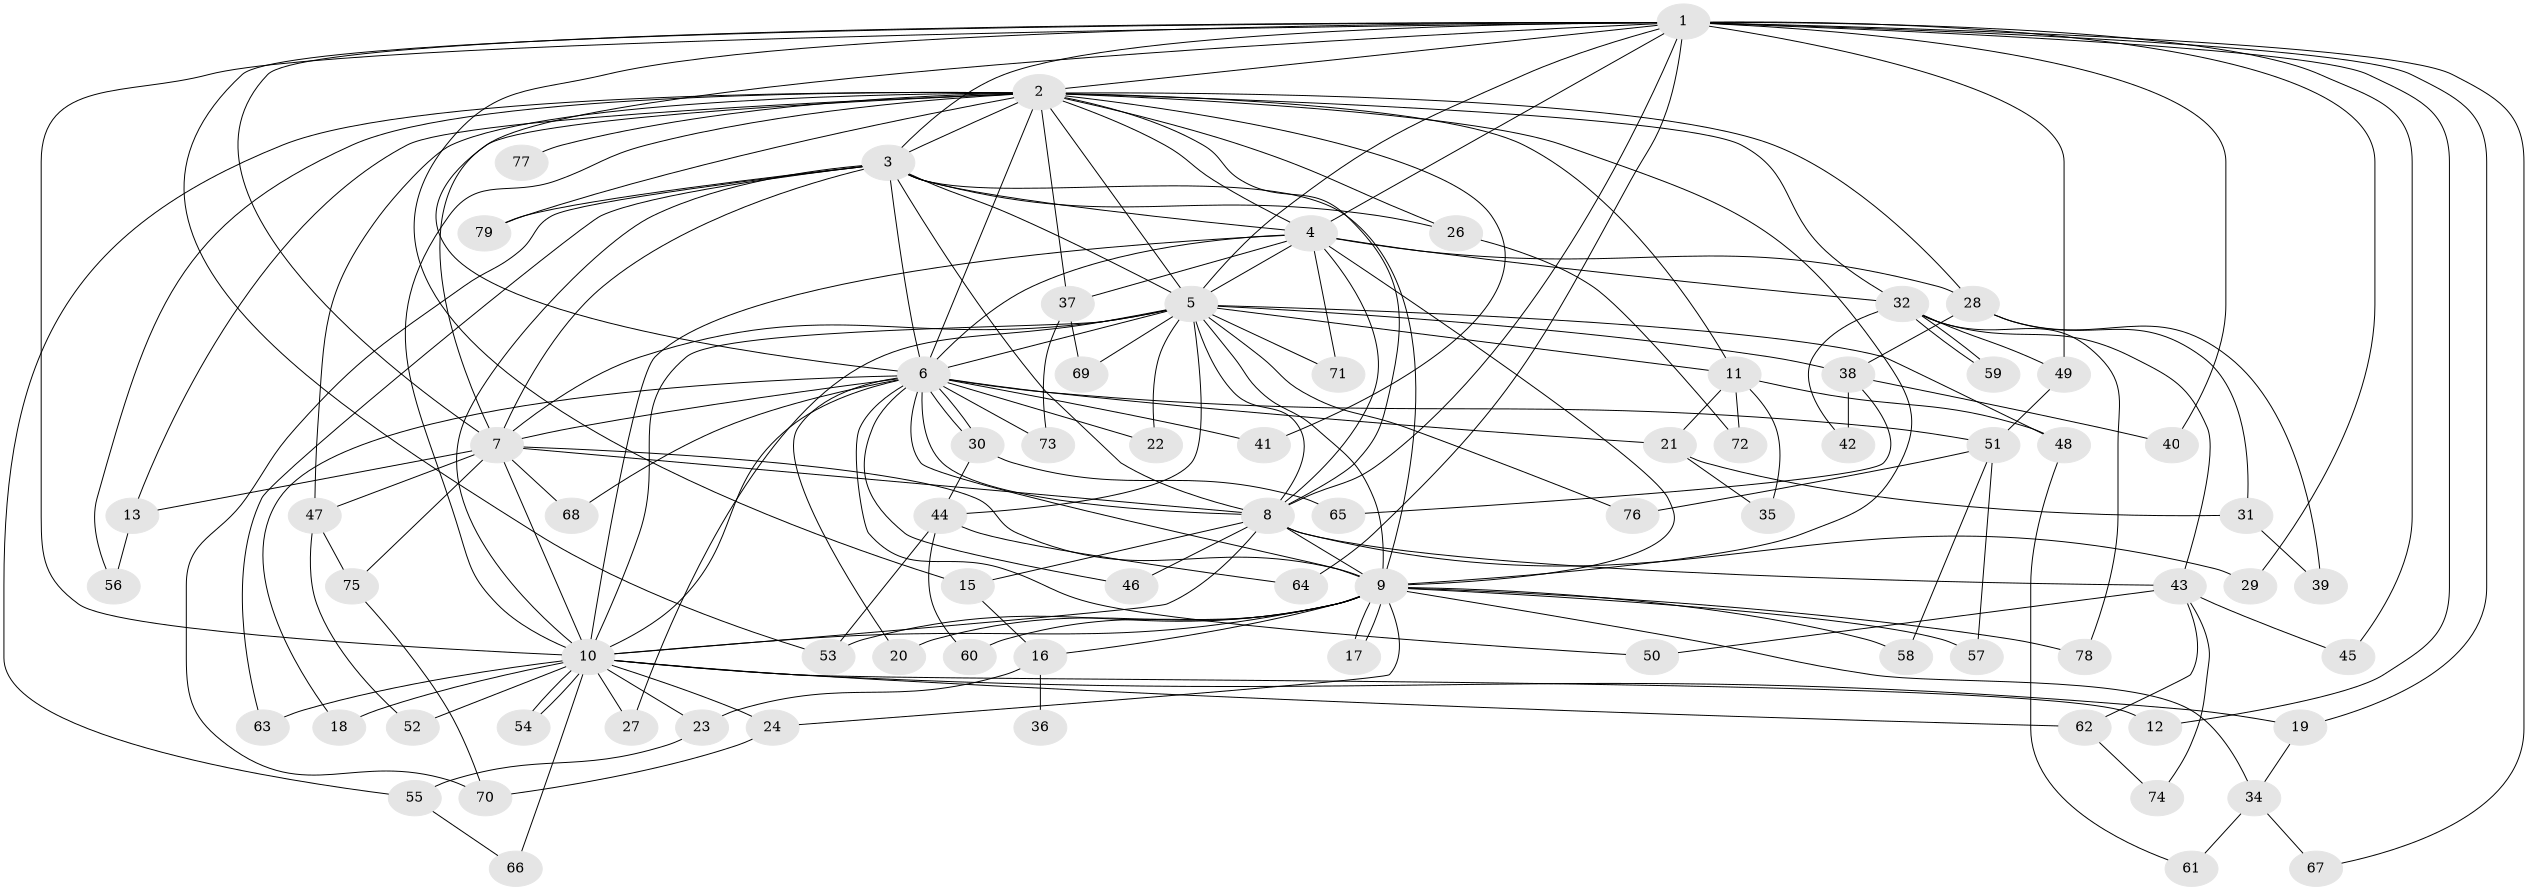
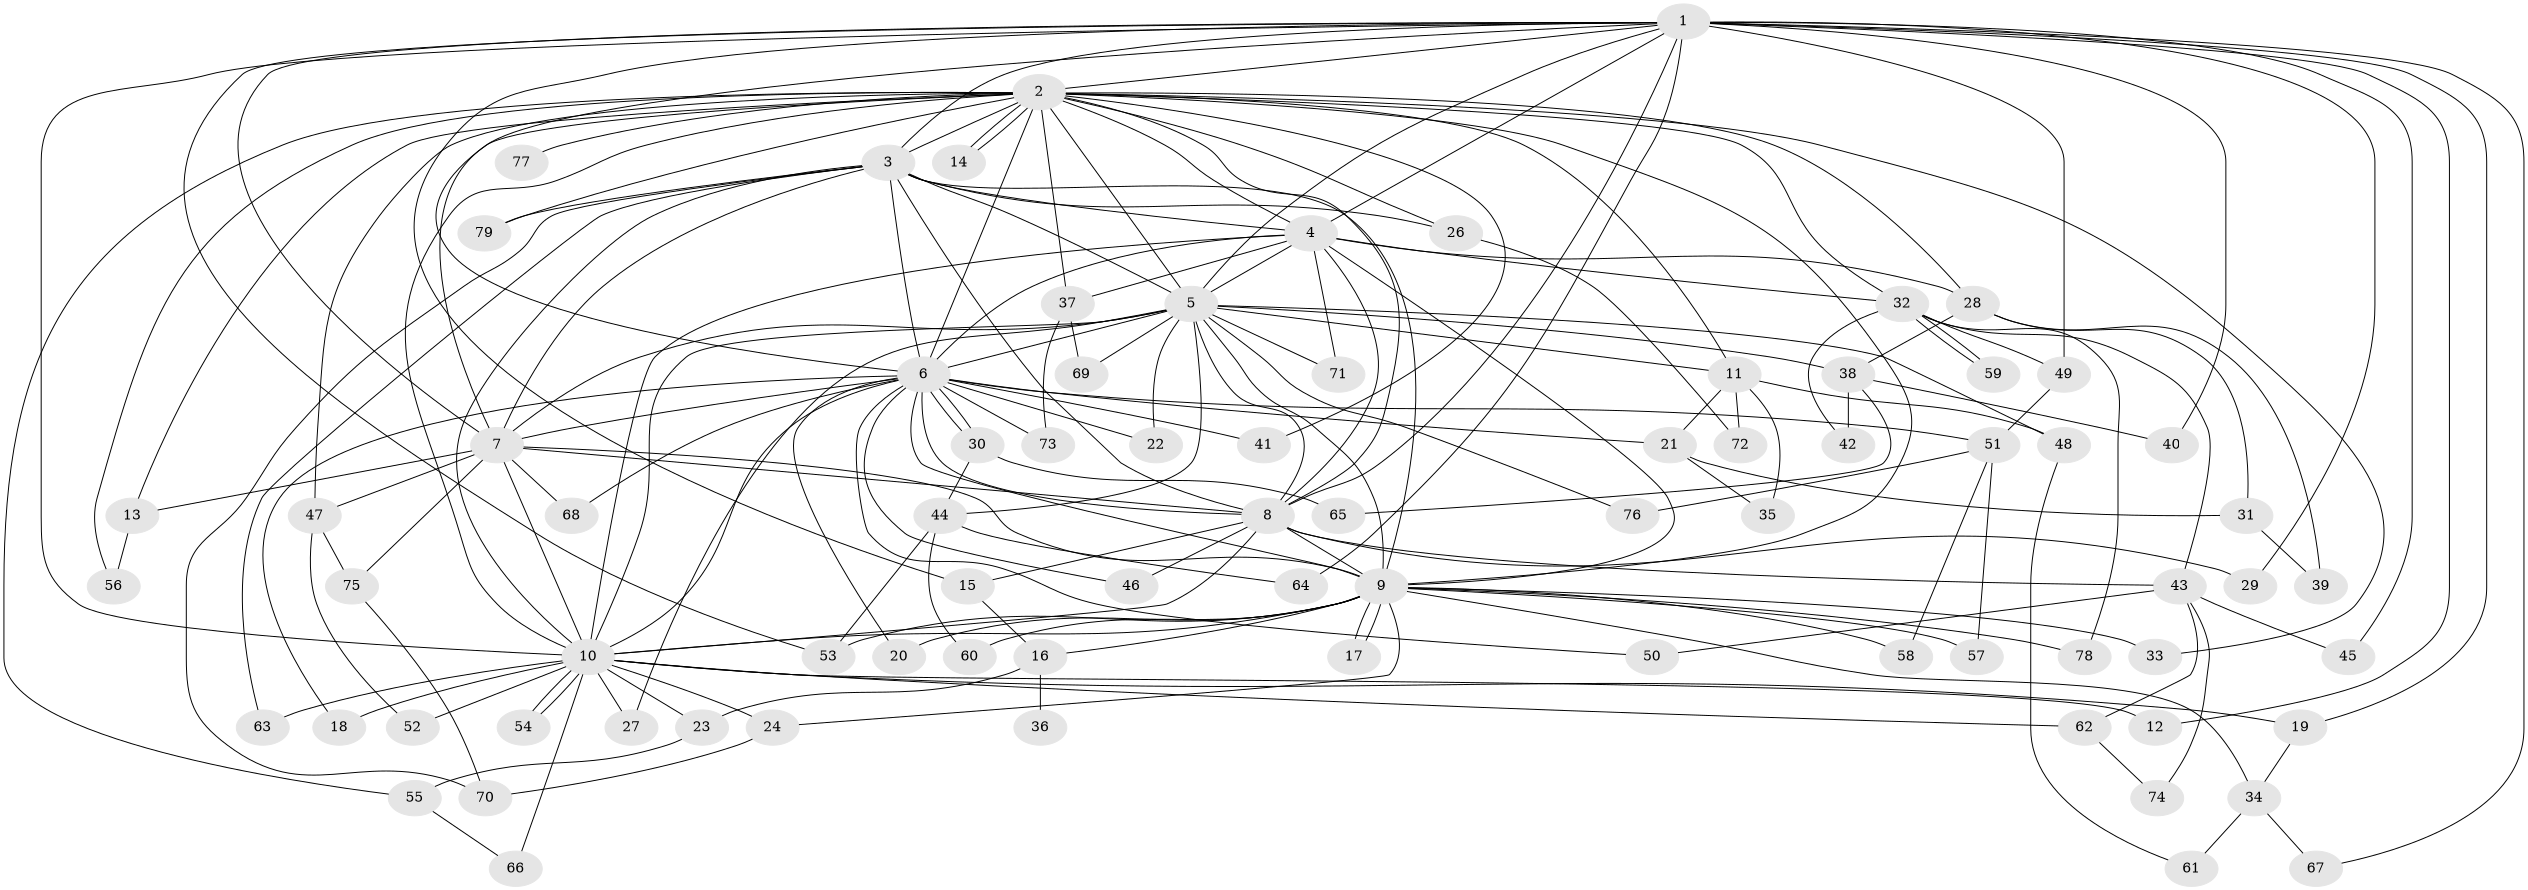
node "14": added
node "33": added
